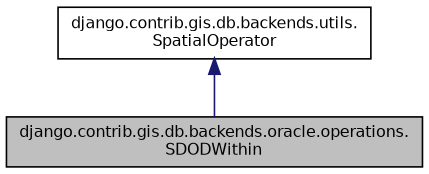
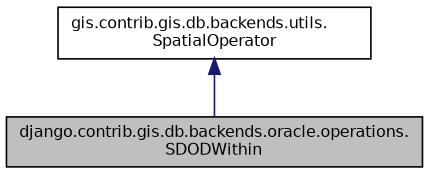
node "django.contrib.gis.db.backends.utils. SpatialOperator": label "django.contrib.gis.db.backends.utils. SpatialOperator" -> "gis.contrib.gis.db.backends.utils. SpatialOperator"
